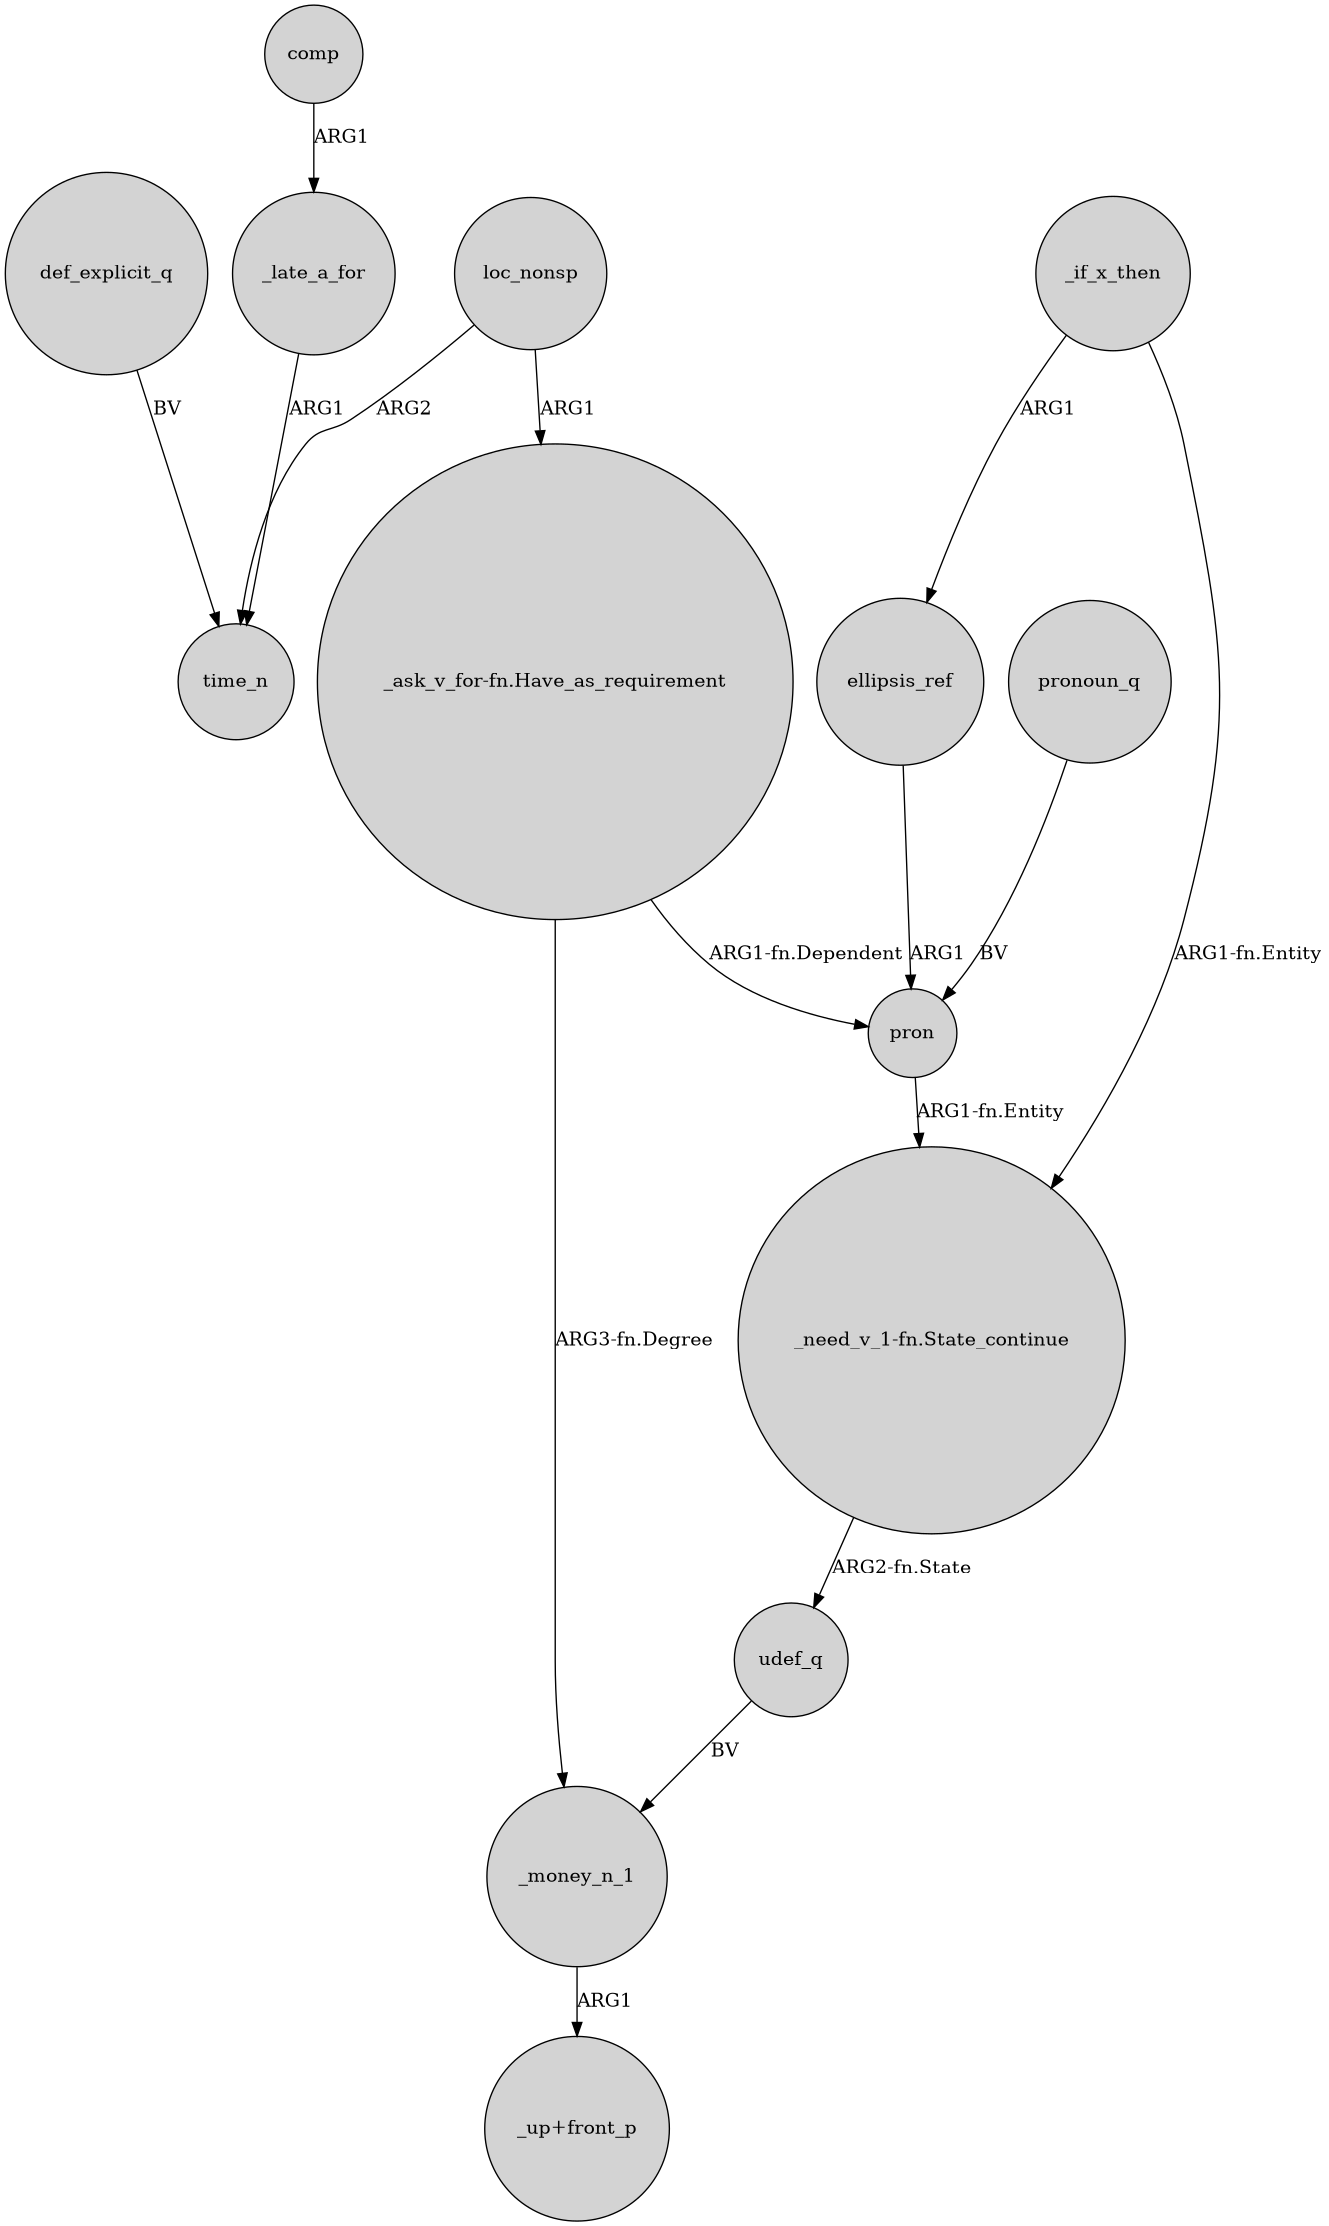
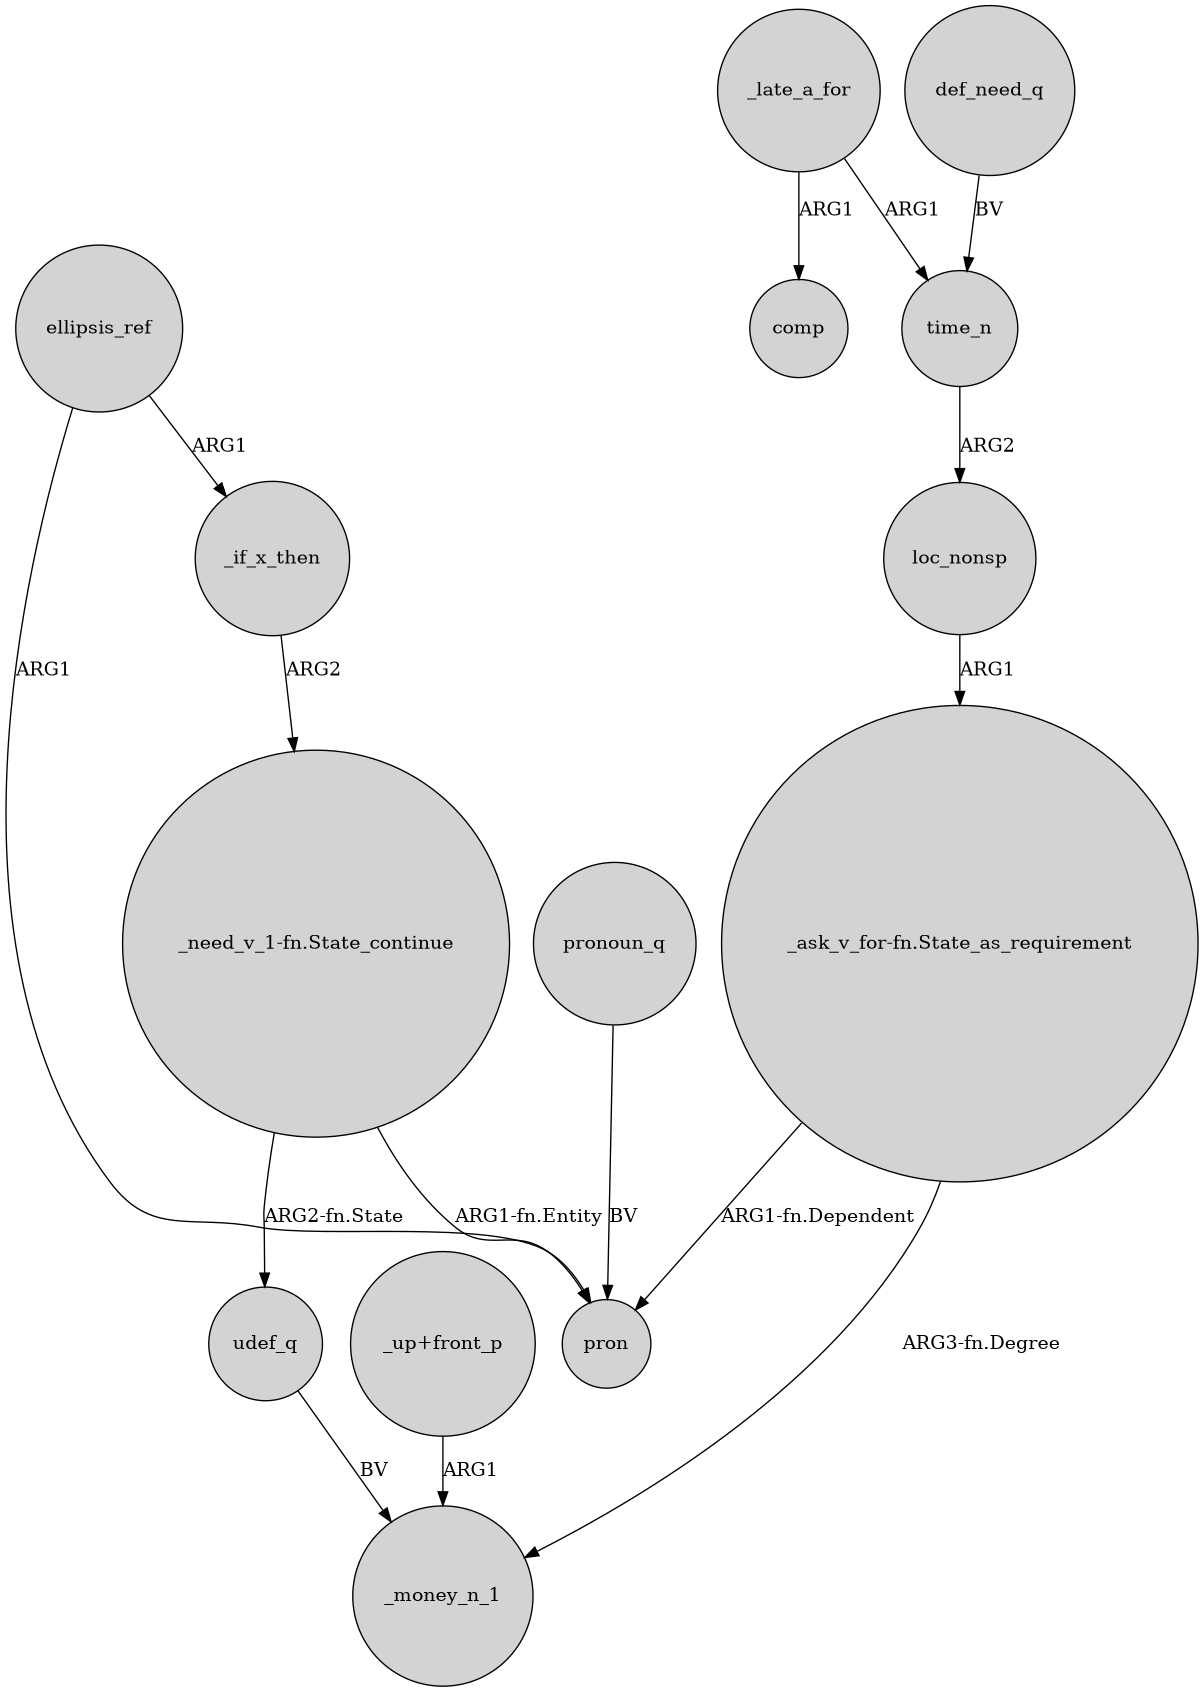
edge "comp" -> "_late_a_for": reversed
node "def_explicit_q": label "def_explicit_q" -> "def_need_q"
edge "loc_nonsp" -> "time_n": reversed
edge "_if_x_then" -> "ellipsis_ref": reversed
node "_ask_v_for-fn.Have_as_requirement": label "_ask_v_for-fn.Have_as_requirement" -> "_ask_v_for-fn.State_as_requirement"
edge "_if_x_then" -> "_need_v_1-fn.State_continue": label "ARG1-fn.Entity" -> "ARG2"
edge "pron" -> "_need_v_1-fn.State_continue": reversed
edge "_money_n_1" -> "_up+front_p": reversed
